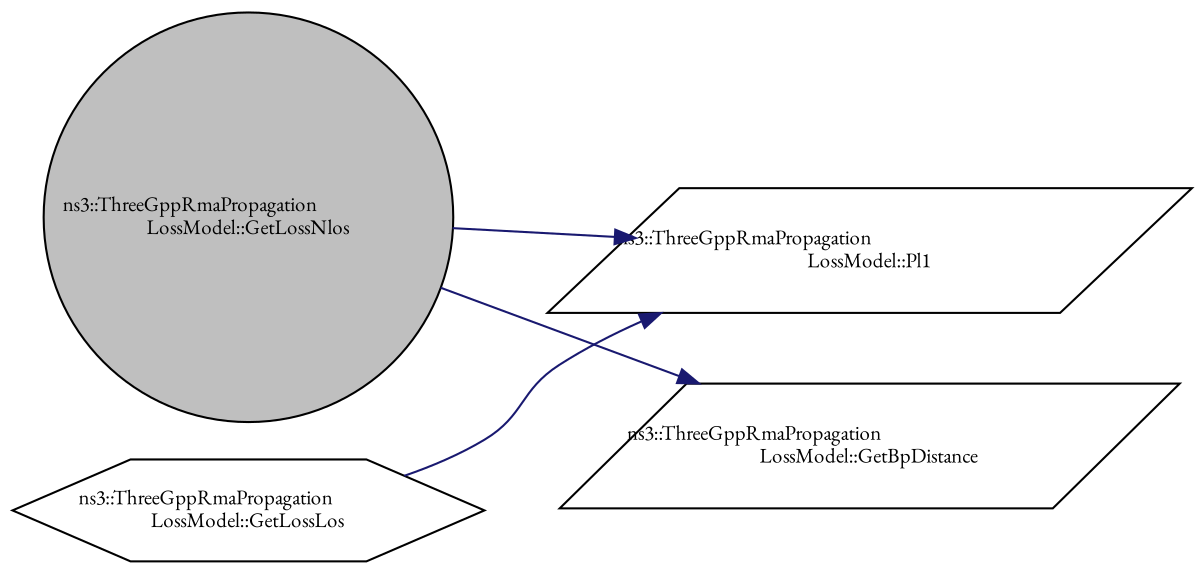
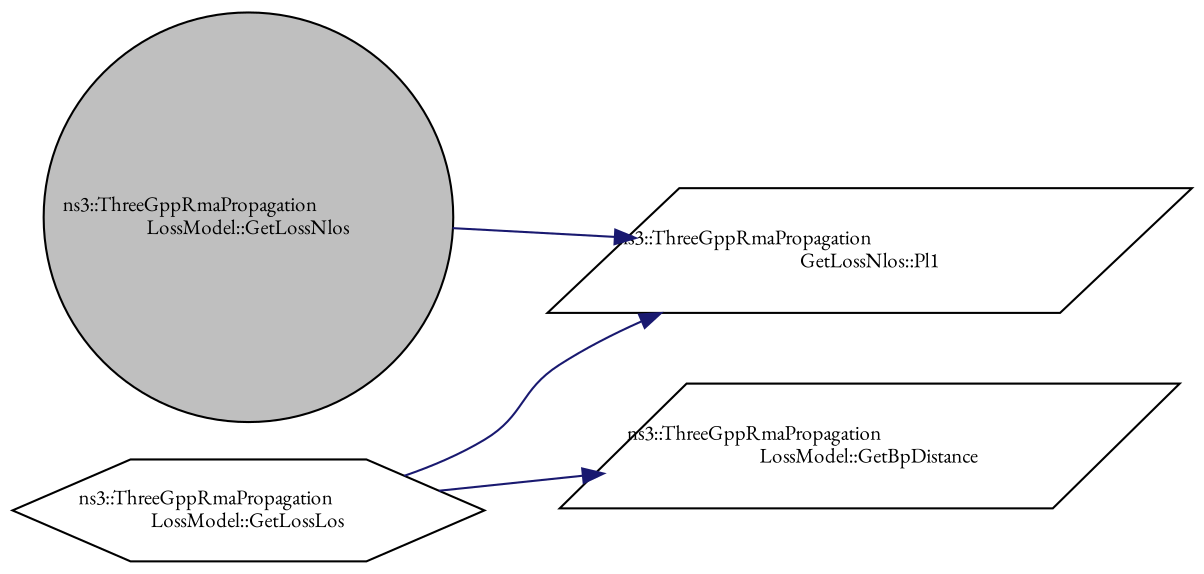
node "ns3::ThreeGppRmaPropagation LossModel::Pl1": label "ns3::ThreeGppRmaPropagation LossModel::Pl1" -> "ns3::ThreeGppRmaPropagation GetLossNlos::Pl1"
edge "ns3::ThreeGppRmaPropagation LossModel::GetLossNlos" -> "ns3::ThreeGppRmaPropagation LossModel::GetBpDistance": now "ns3::ThreeGppRmaPropagation LossModel::GetLossLos" -> "ns3::ThreeGppRmaPropagation LossModel::GetBpDistance"
